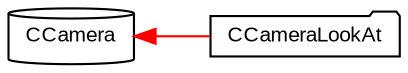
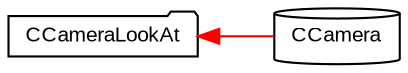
edge "CCameraLookAt" -> "CCamera": reversed
